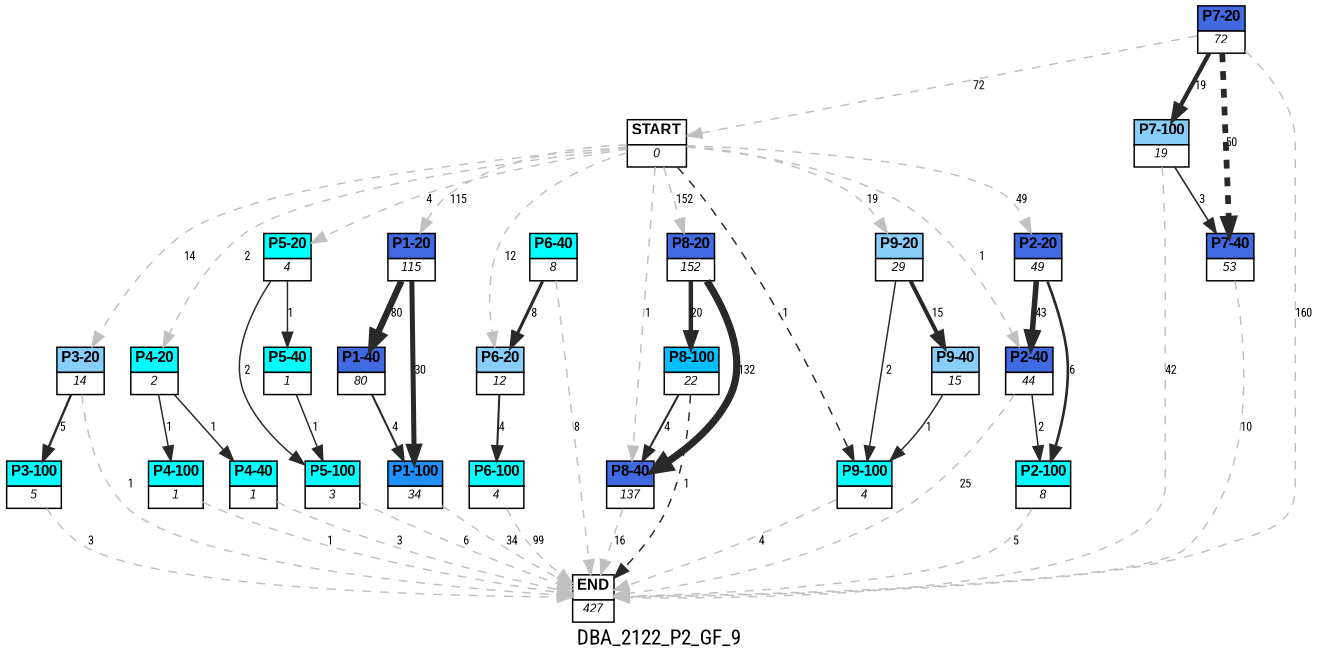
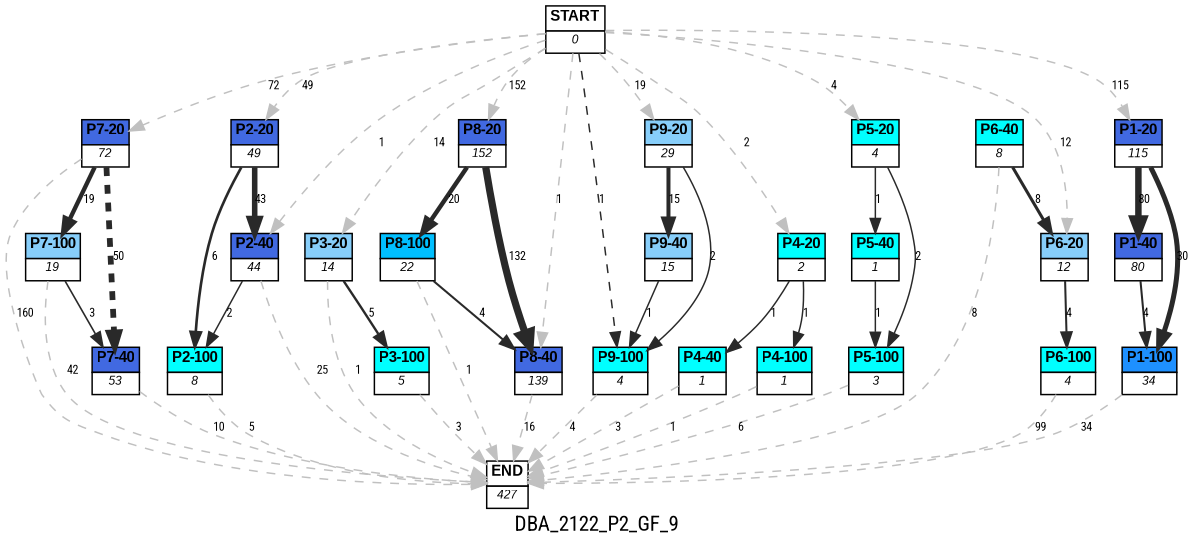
edge "P7-20" -> "START": reversed
edge "P8-100" -> "END": color grey16 -> grey
node "P8-40": text "137" -> "139"
